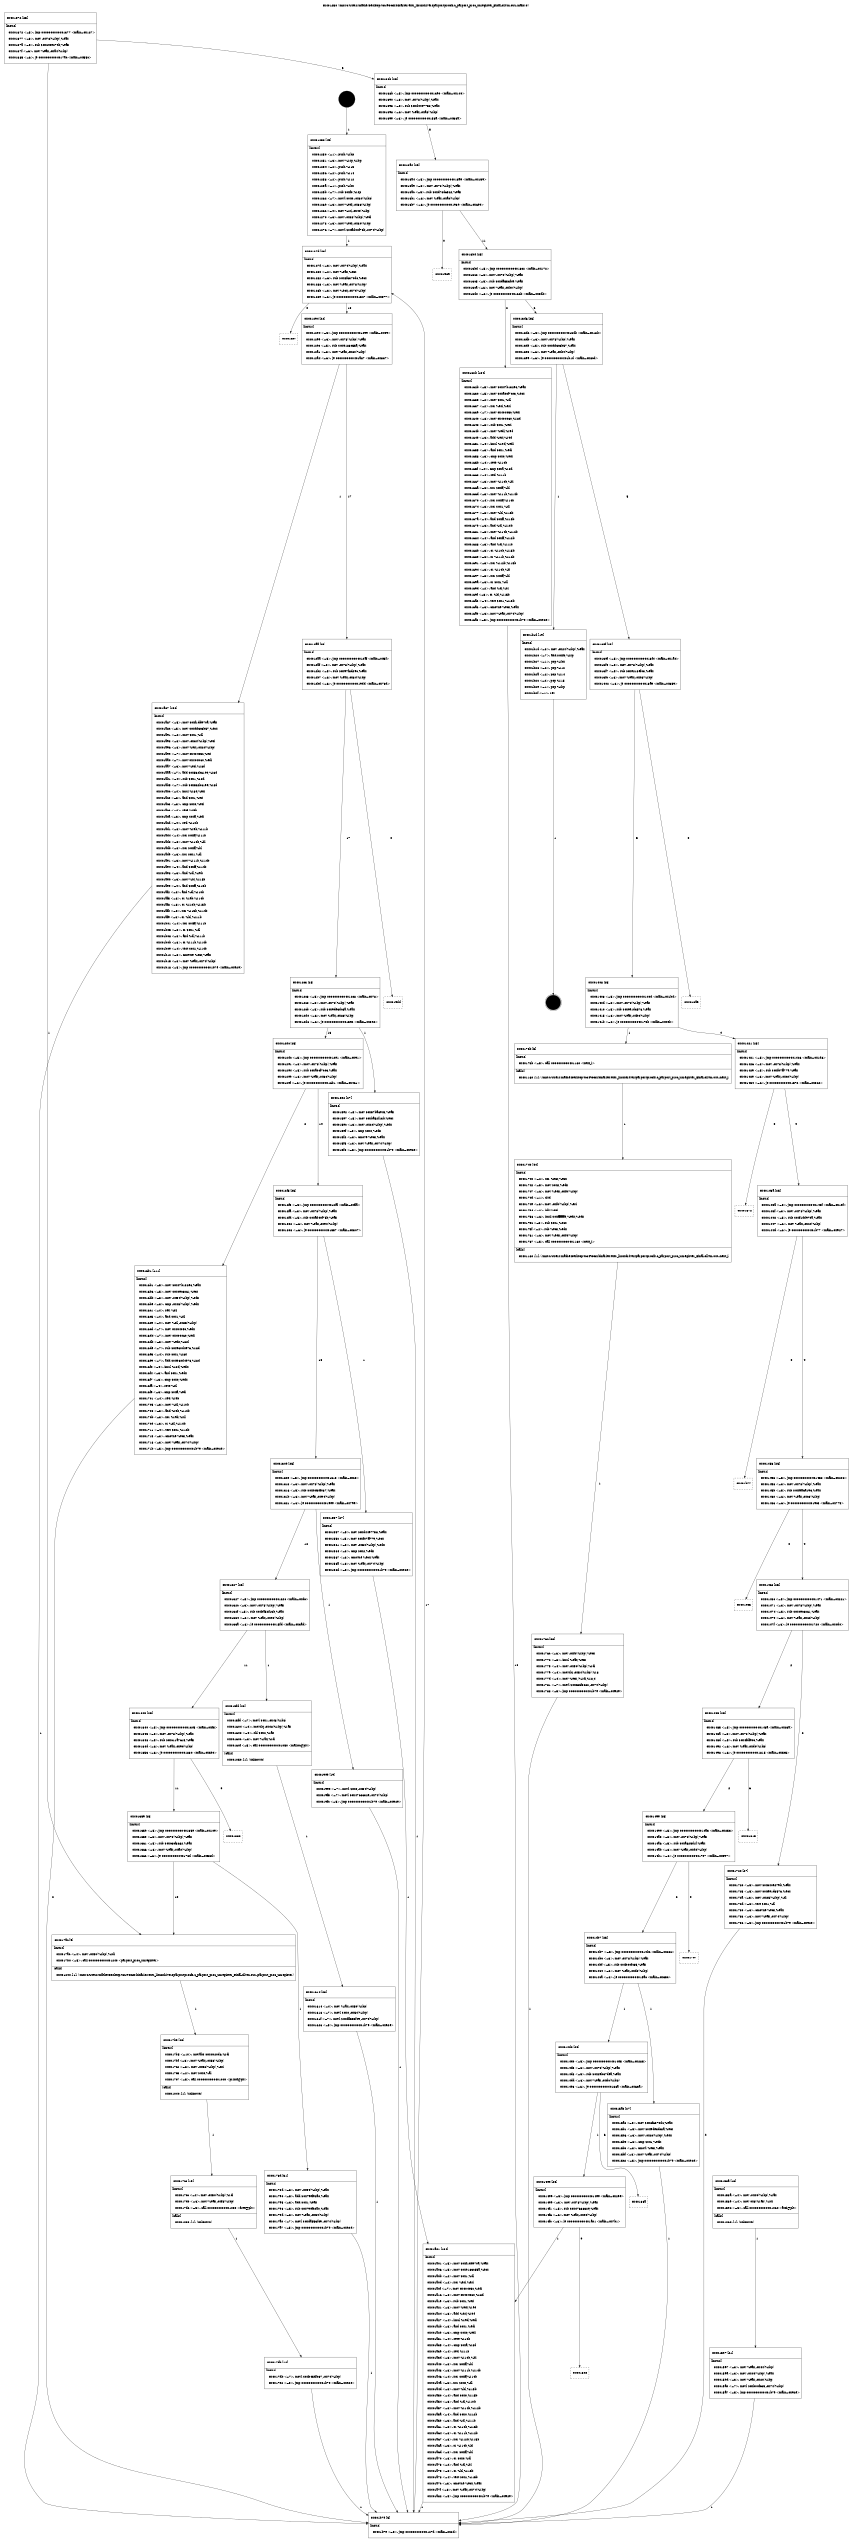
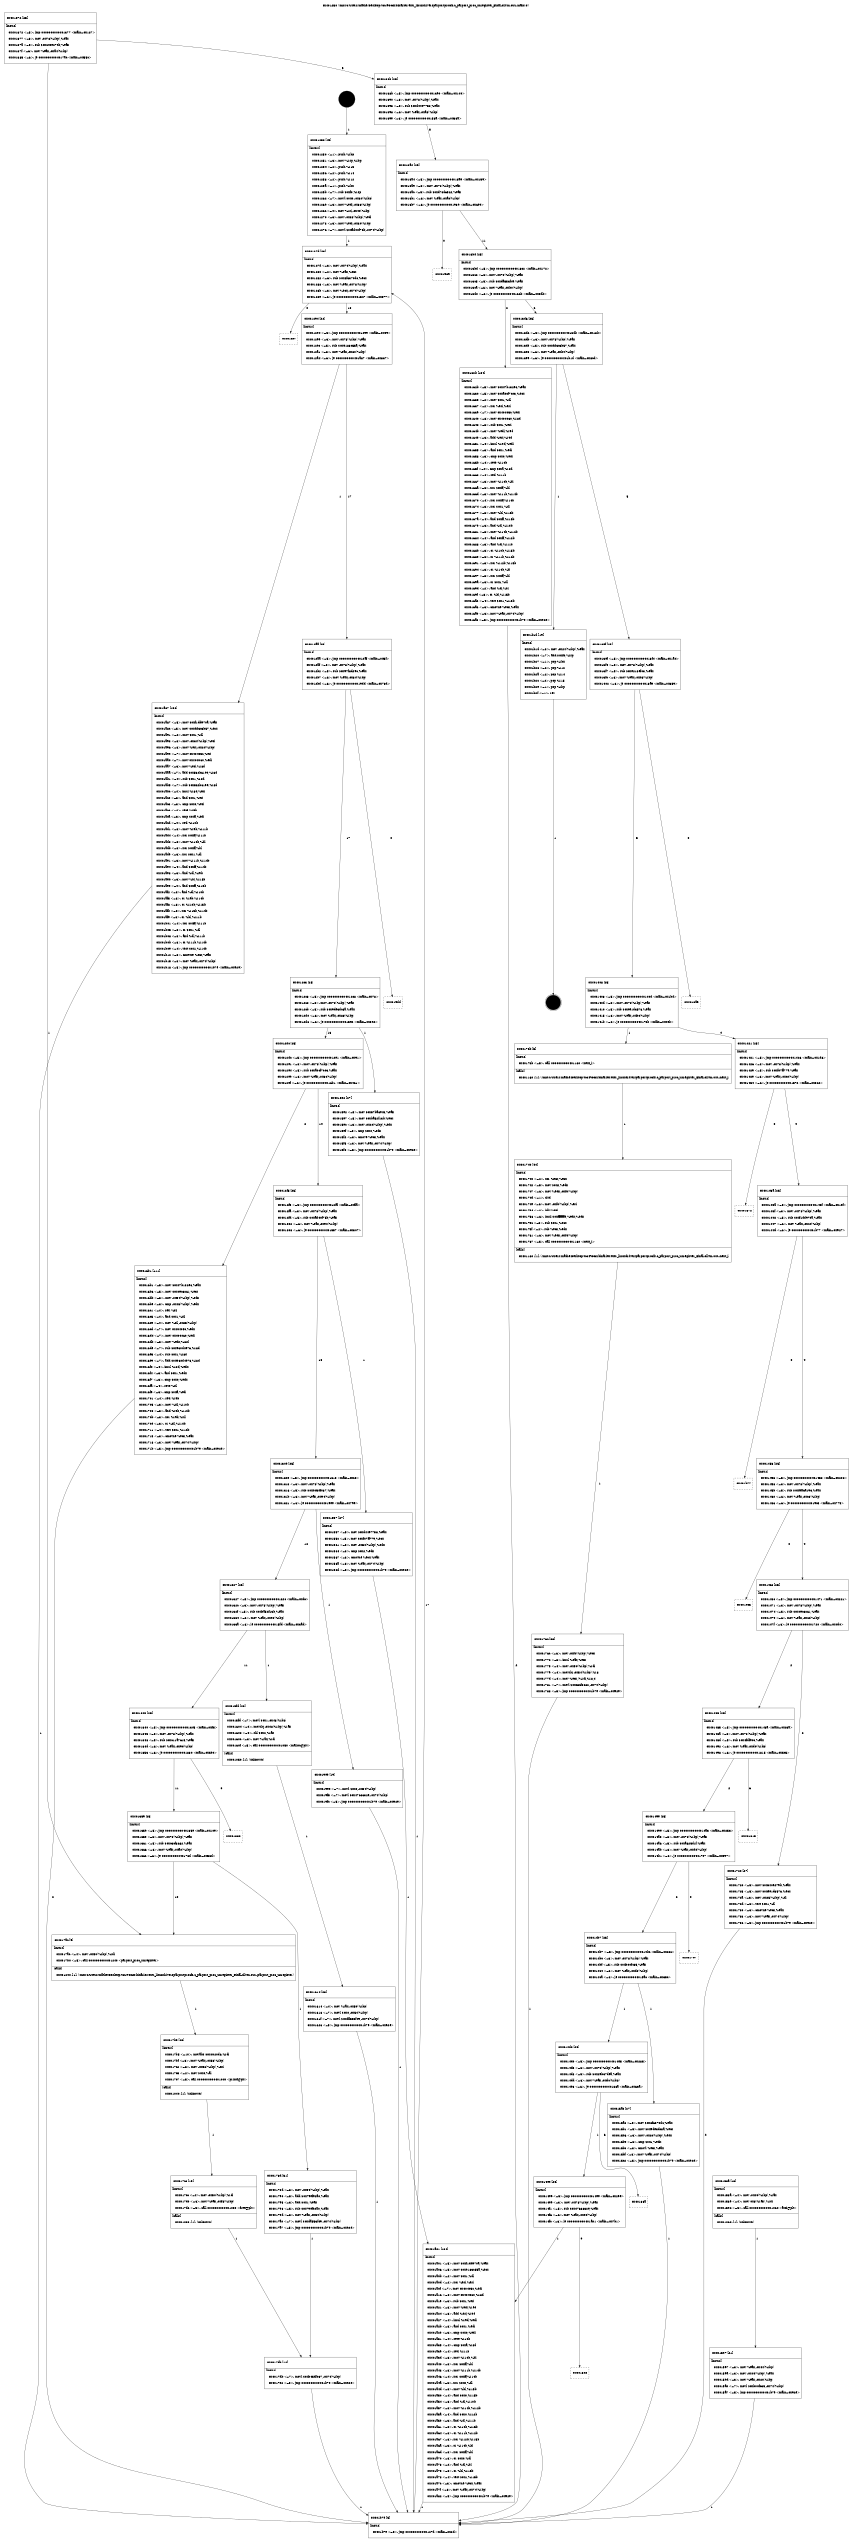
edge "0x40162b [134]" -> "0x401b7e [5]": label " 14" -> " 2"
edge "0x40178d [31]" -> "0x401b7e [5]": now "0x40178d [31]" -> "0x4017db [12]"
